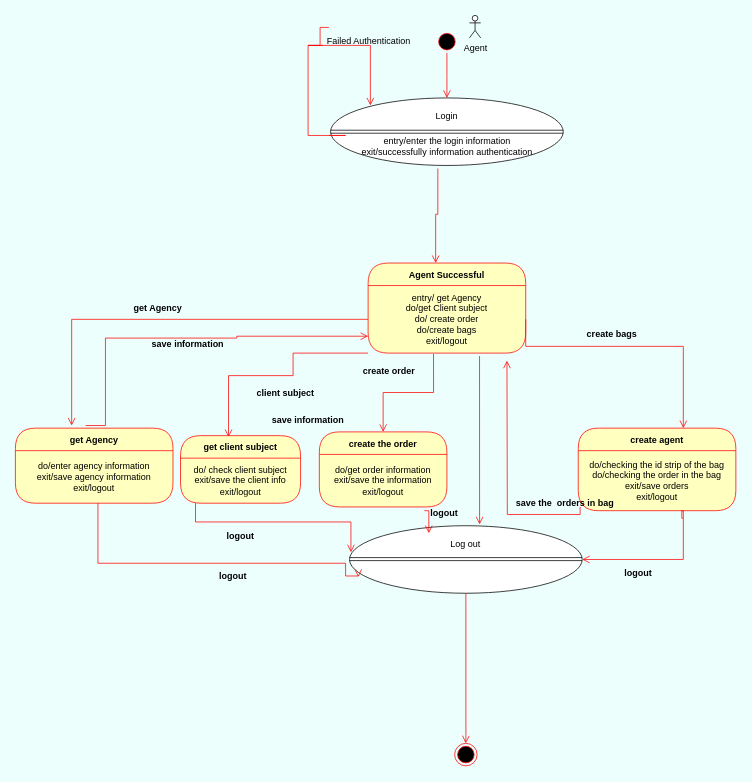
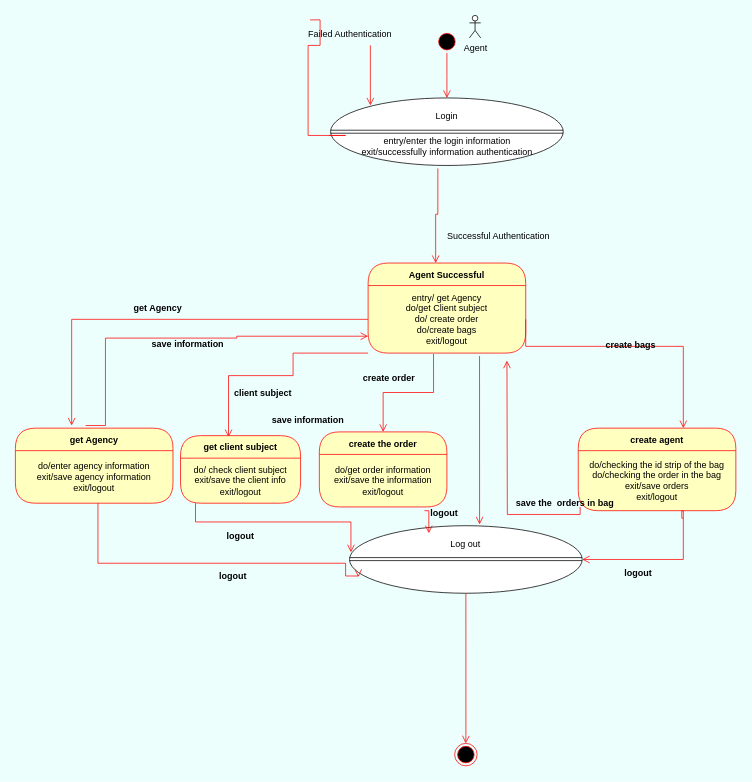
node "Failed Authentication": moved (369, 42) -> (350, 34)
node "Successful Authentication": added
node "create bags": moved (612, 334) -> (630, 345)
node "create order": moved (389, 370) -> (389, 378)
node "client subject": moved (285, 393) -> (263, 393)
